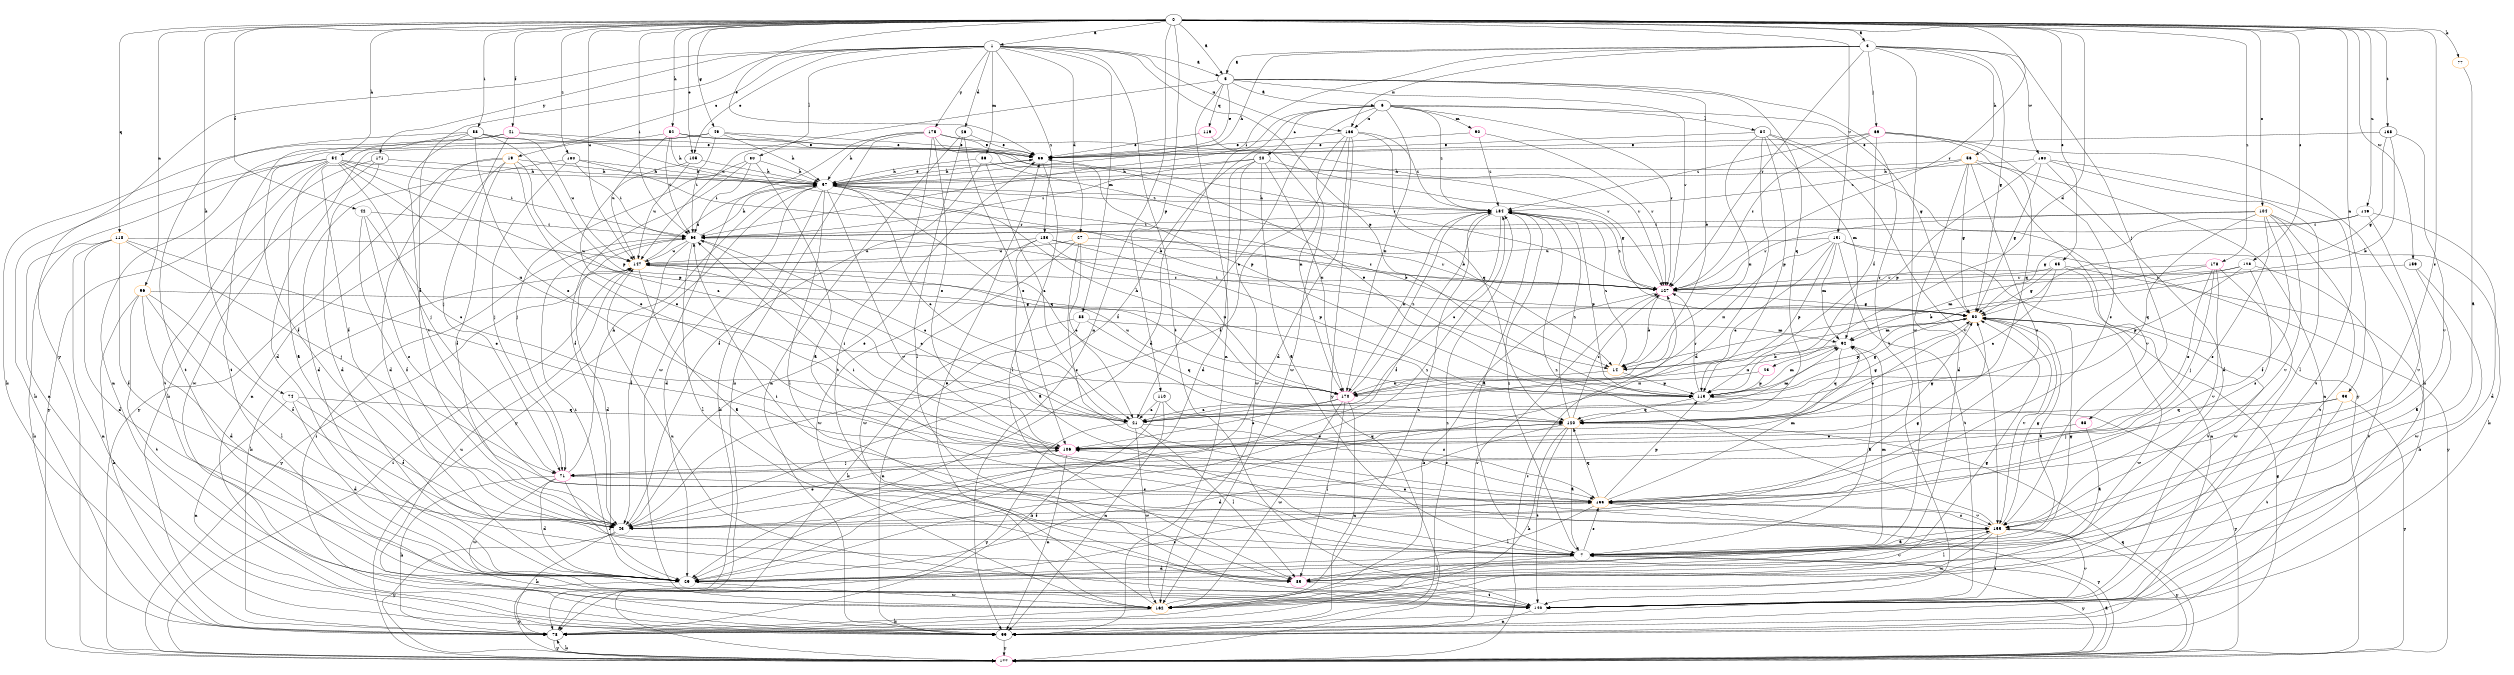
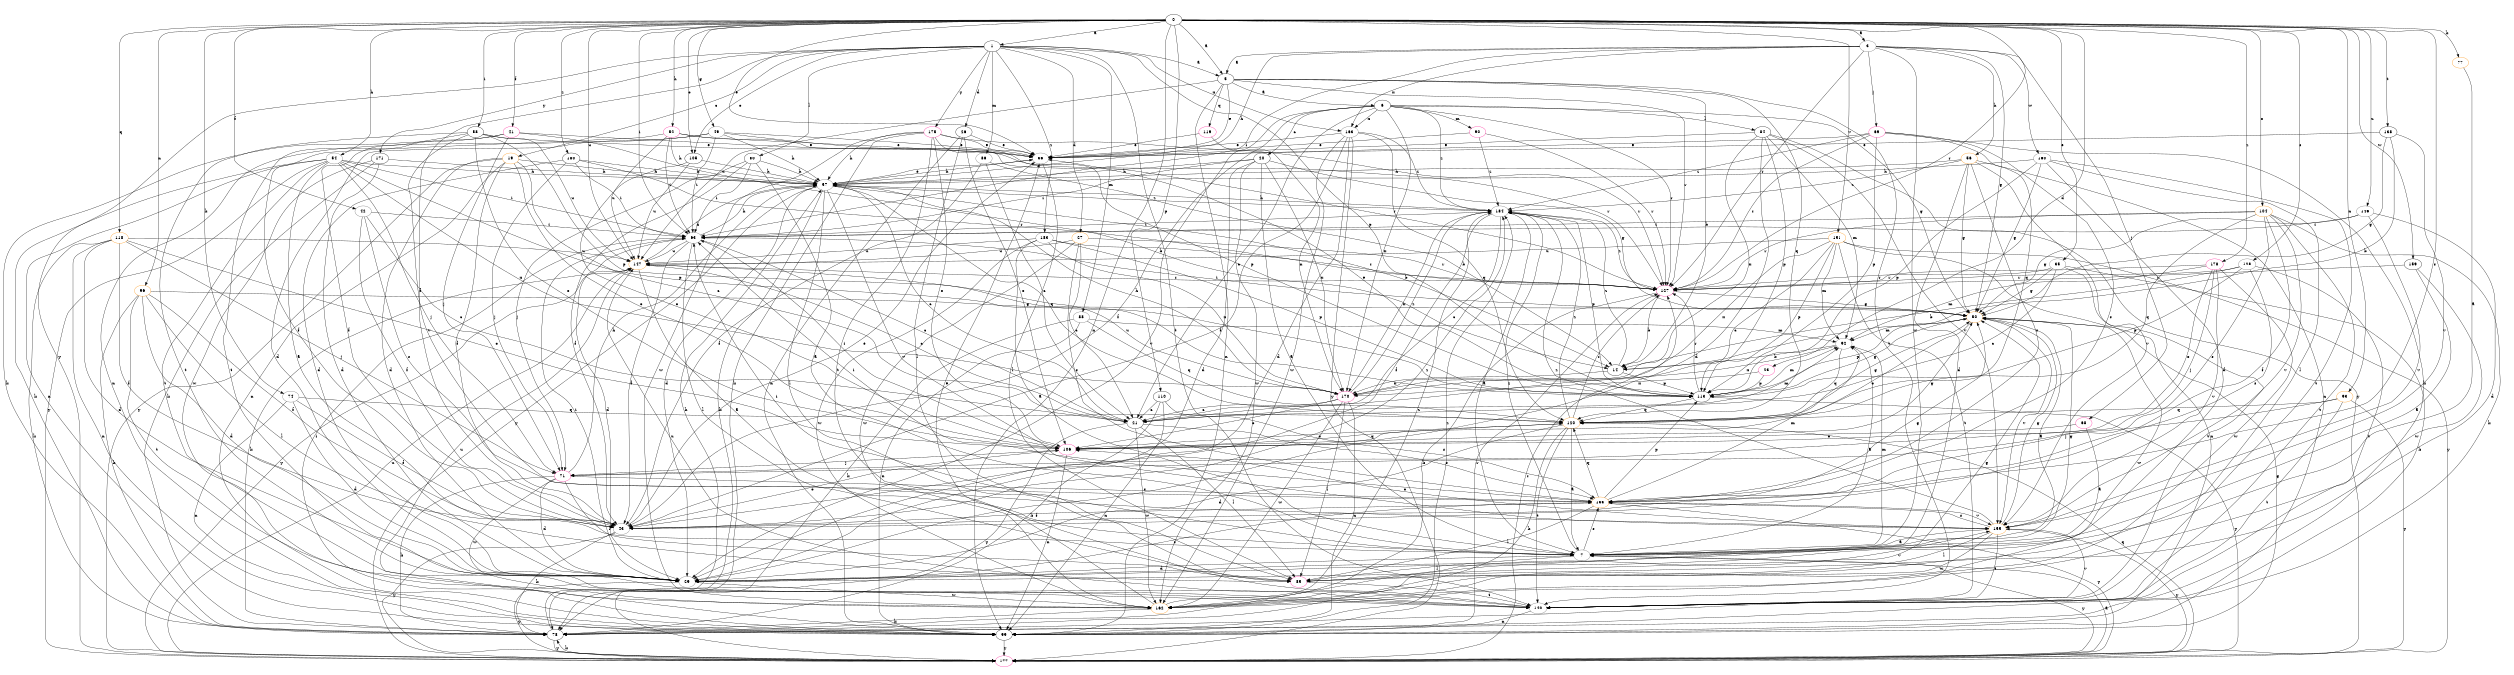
edge "86" -> "57": now "78" -> "57"
node "151": color gray40 -> darkorange
edge "69" -> "113": label "f" -> "p"
edge "6" -> "29": label "d" -> "v"
node "14": color darkorange -> black
edge "177" -> "147": label "i" -> "u"
